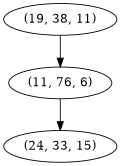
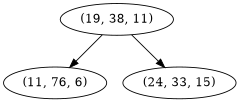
edge "(11, 76, 6)" -> "(24, 33, 15)": now "(19, 38, 11)" -> "(24, 33, 15)"
